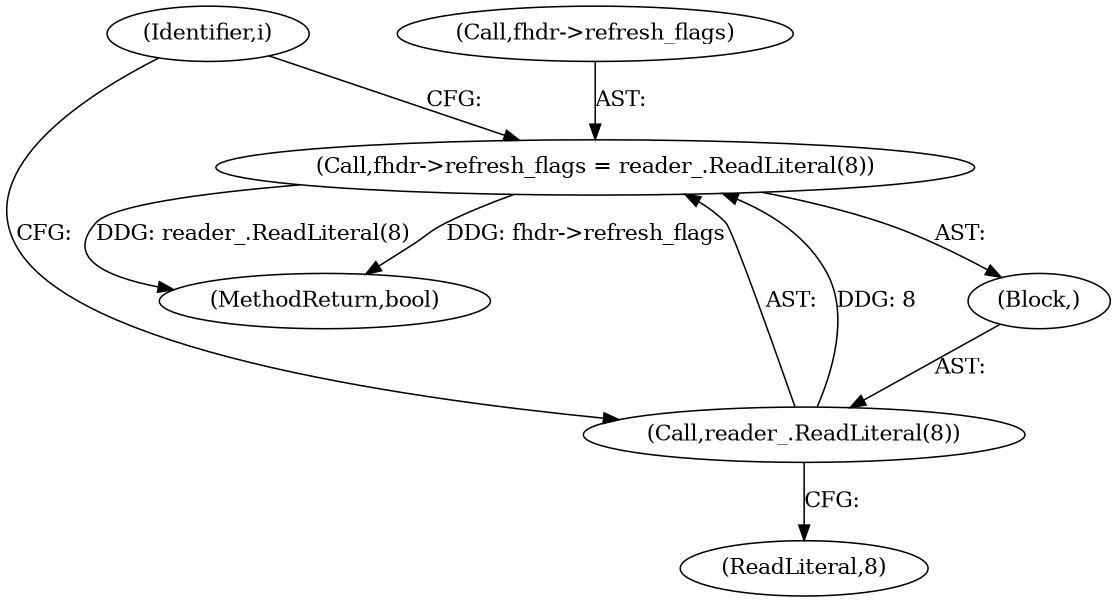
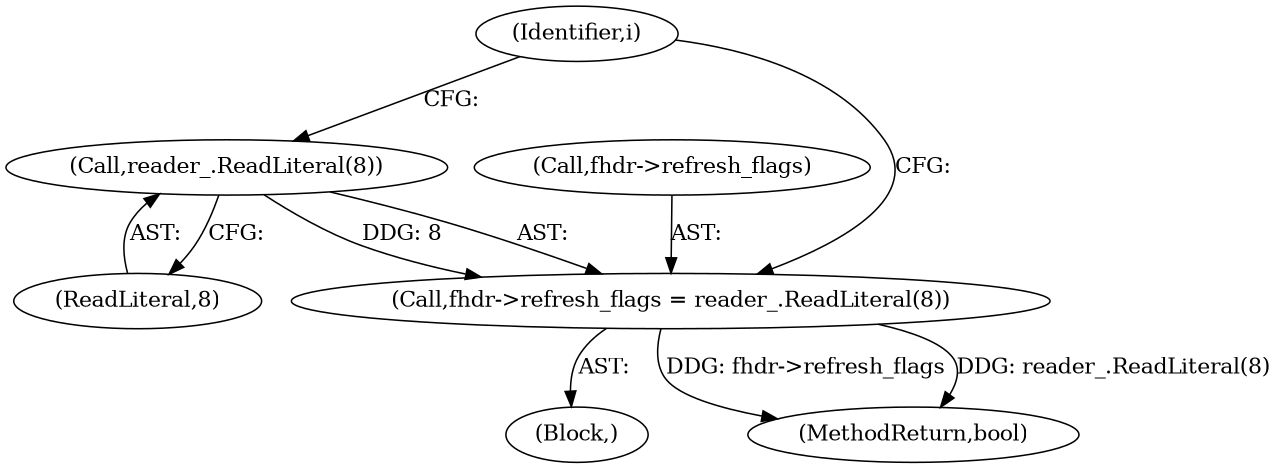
edge "(Block,)" -> "(Call,reader_.ReadLiteral(8))": now "(ReadLiteral,8)" -> "(Call,reader_.ReadLiteral(8))"
